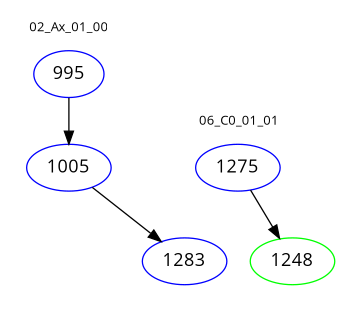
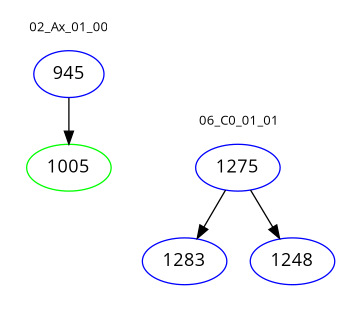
node "995": label "995" -> "945"
node "1005": color blue -> green
edge "1005" -> "1283": now "1275" -> "1283"
node "1248": color green -> blue
